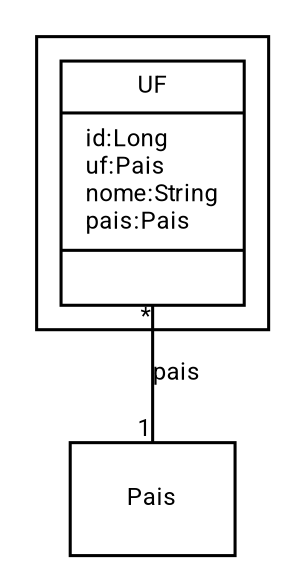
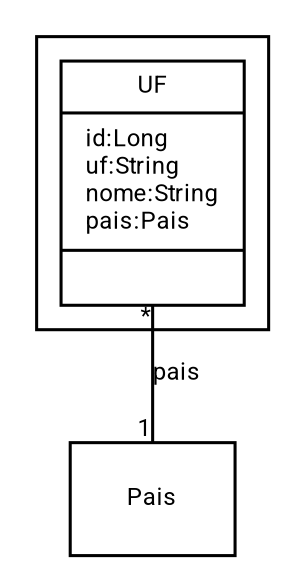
node "UF": text "uf:Pais" -> "uf:String"
